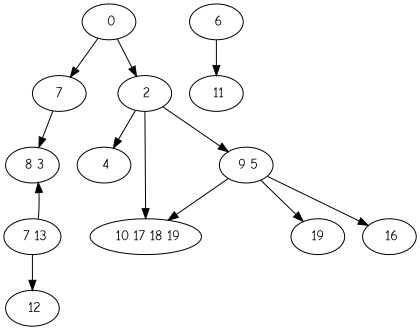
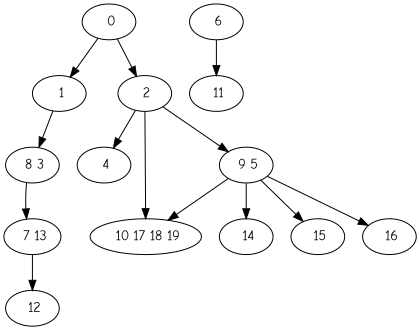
node "7": label "7" -> "1"
edge "7 13" -> "8 3": reversed
node "14": added
node "19": label "19" -> "15"
